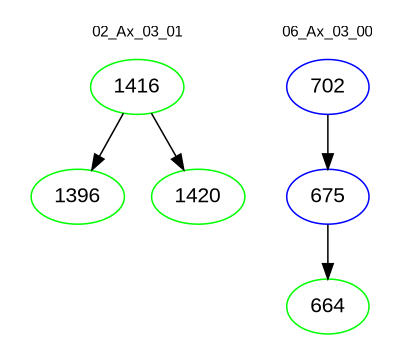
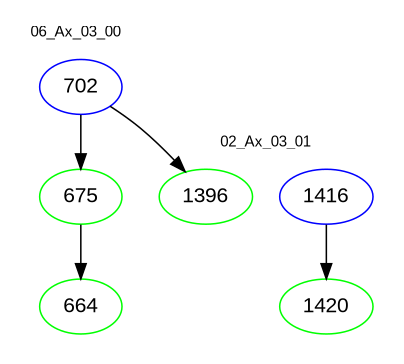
node "1416": color green -> blue
edge "1416" -> "1396": now "702" -> "1396"
node "675": color blue -> green
